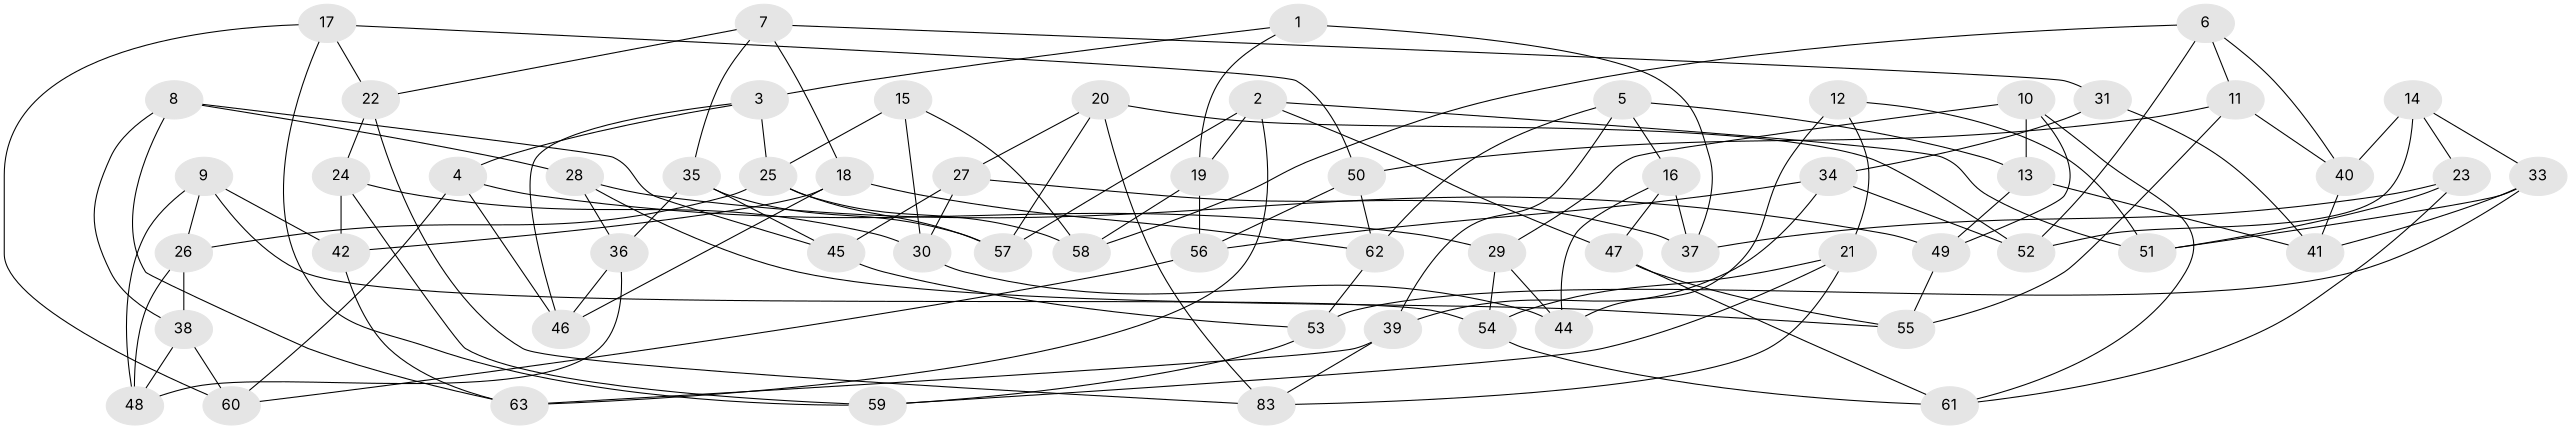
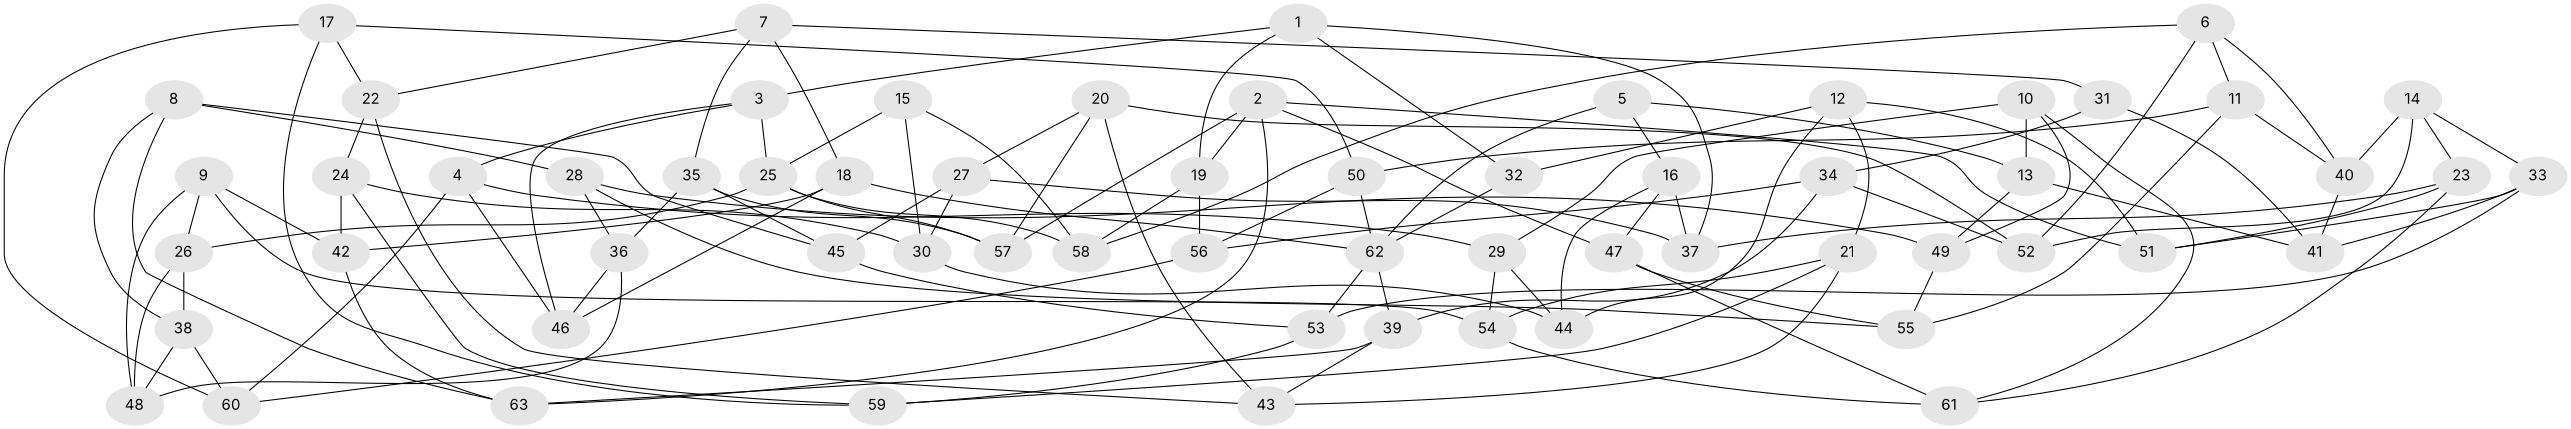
node "32": added
edge "5" -- "39": now "62" -- "39"
node "83": label "83" -> "43"
